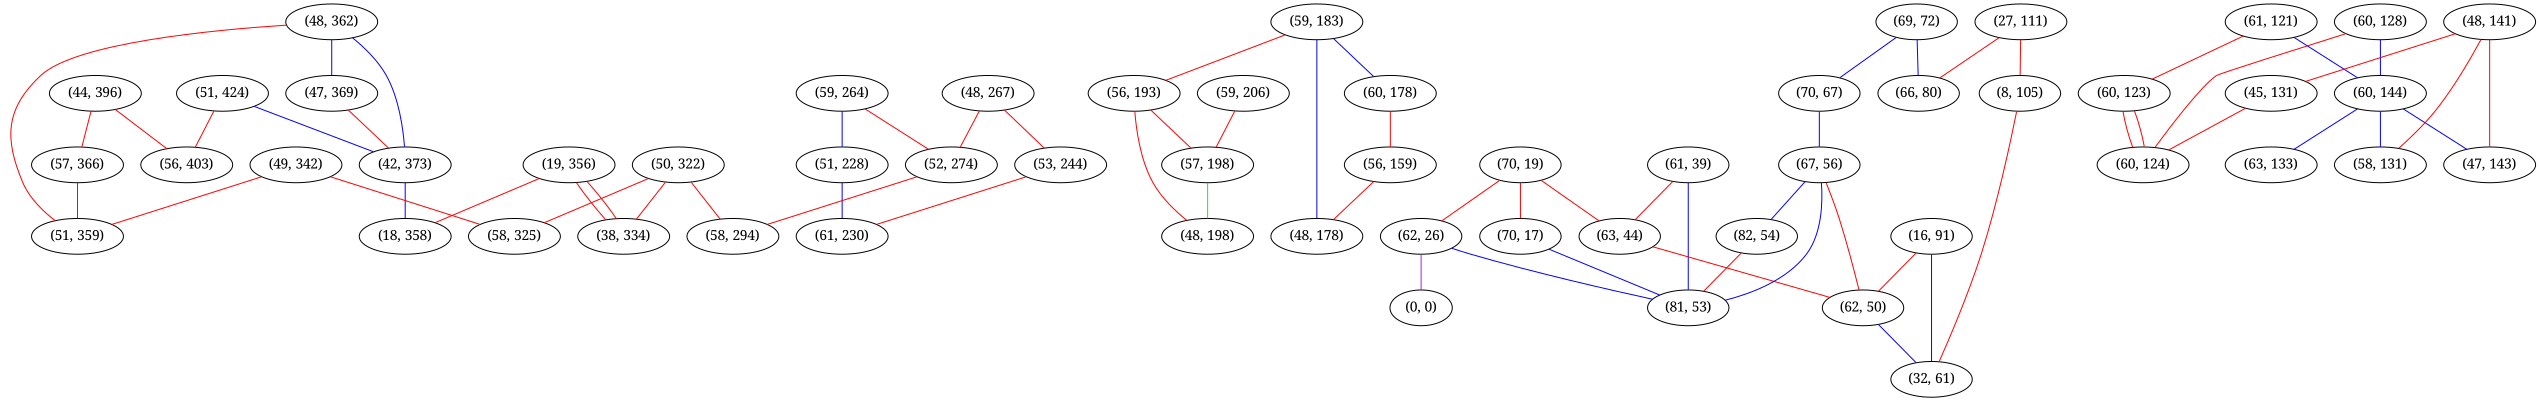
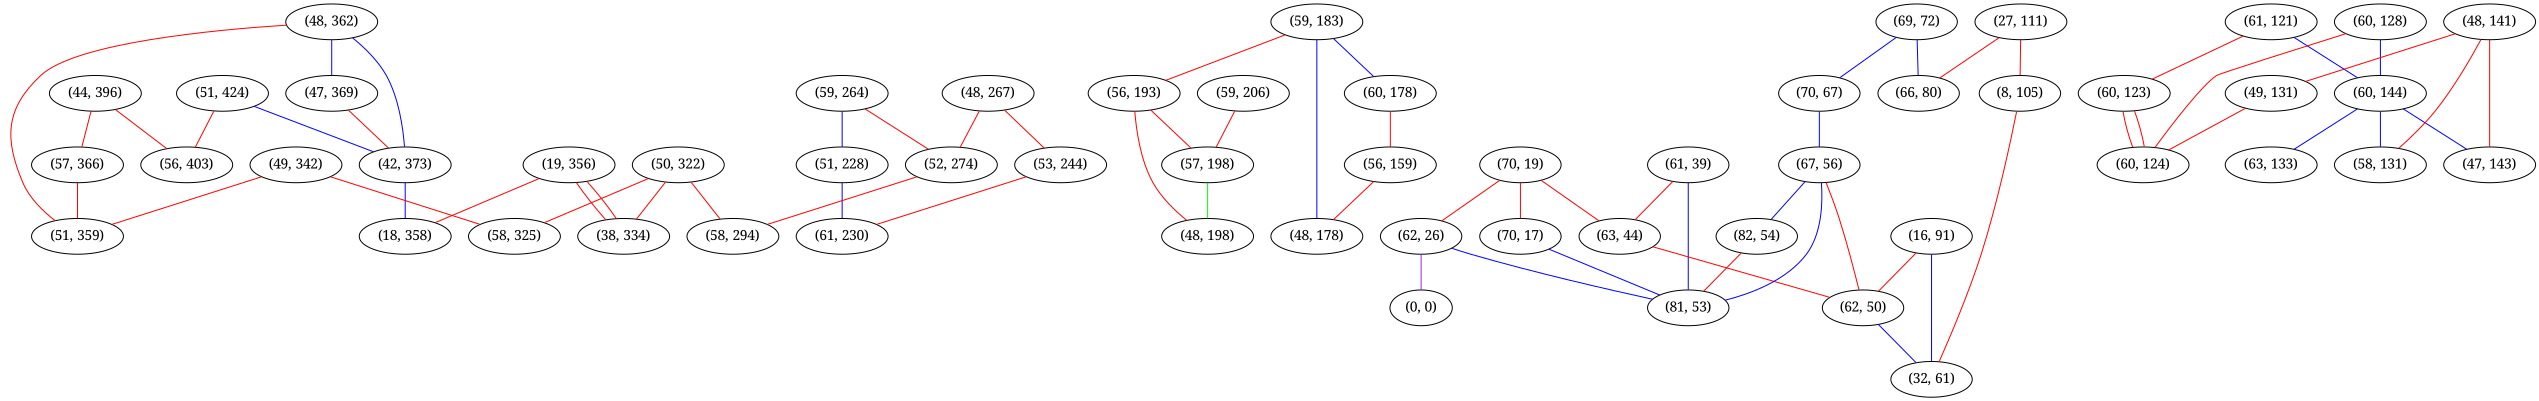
node "(45, 131)": label "(45, 131)" -> "(49, 131)"
